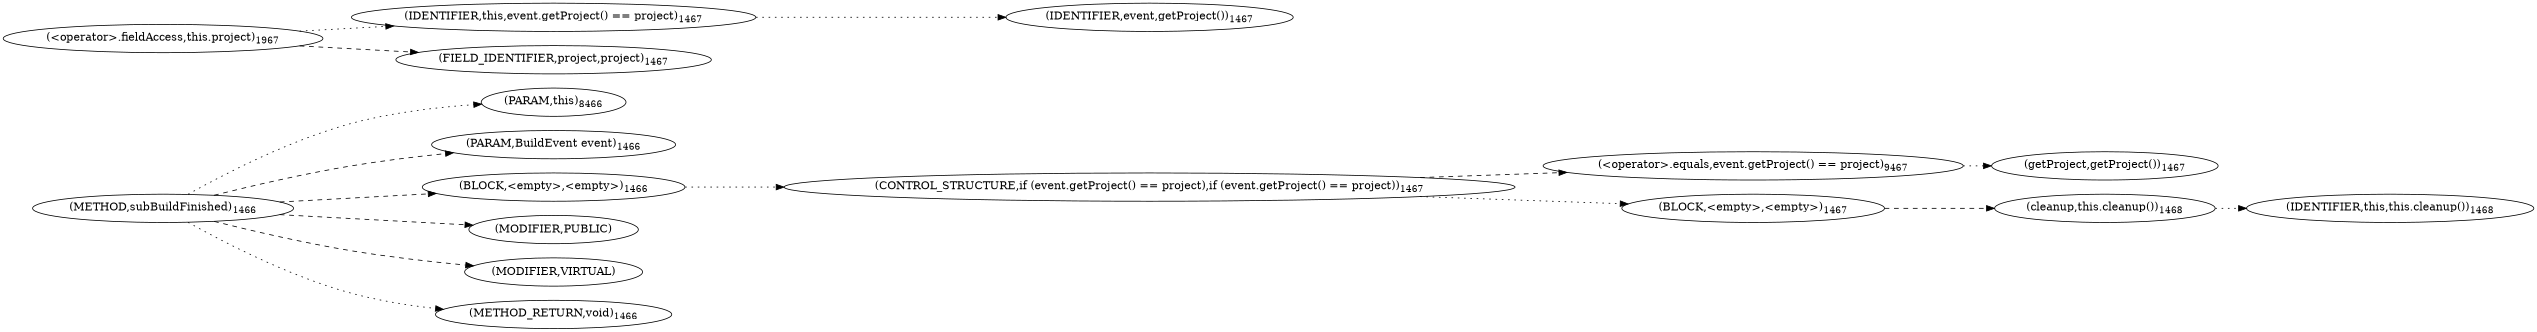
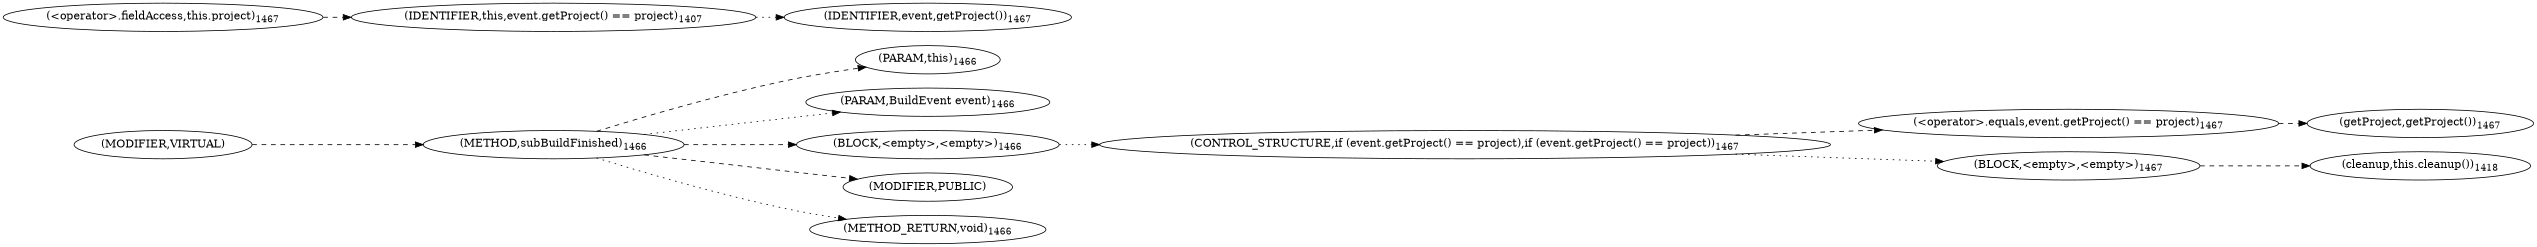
node "(IDENTIFIER,this,event.getProject() == project)": text "1467" -> "1407"
edge "(<operator>.fieldAccess,this.project)" -> "(IDENTIFIER,this,event.getProject() == project)": style dotted -> dashed
node "(<operator>.fieldAccess,this.project)": text "1967" -> "1467"
node "(FIELD_IDENTIFIER,project,project)": removed
node "(PARAM,this)": text "8466" -> "1466"
edge "(METHOD,subBuildFinished)" -> "(PARAM,this)": style dotted -> dashed
node "(<operator>.equals,event.getProject() == project)": text "9467" -> "1467"
edge "(<operator>.equals,event.getProject() == project)" -> "(getProject,getProject())": style dotted -> dashed
edge "(METHOD,subBuildFinished)" -> "(PARAM,BuildEvent event)": style dashed -> dotted
node "(cleanup,this.cleanup())": text "1468" -> "1418"
node "(IDENTIFIER,this,this.cleanup())": removed
edge "(METHOD,subBuildFinished)" -> "(MODIFIER,VIRTUAL)": reversed
